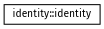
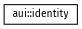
node "identity::identity": label "identity::identity" -> "aui::identity"
